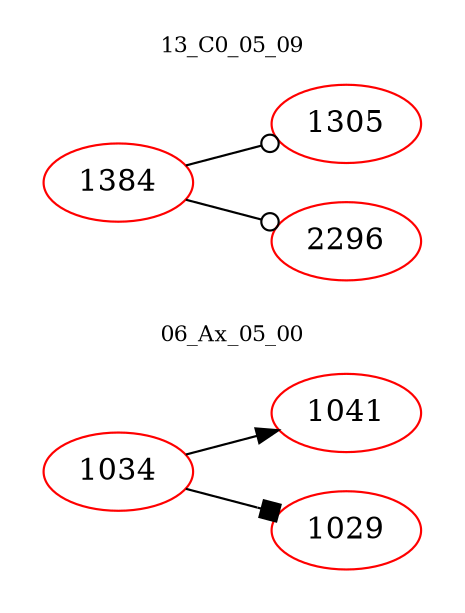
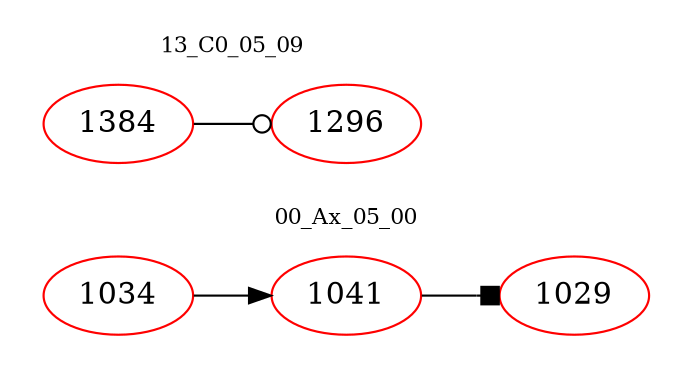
node "1305": removed
node "2296": label "2296" -> "1296"
cluster "06_Ax_05_00": label "06_Ax_05_00" -> "00_Ax_05_00"
edge "1034" -> "1029": now "1041" -> "1029"
